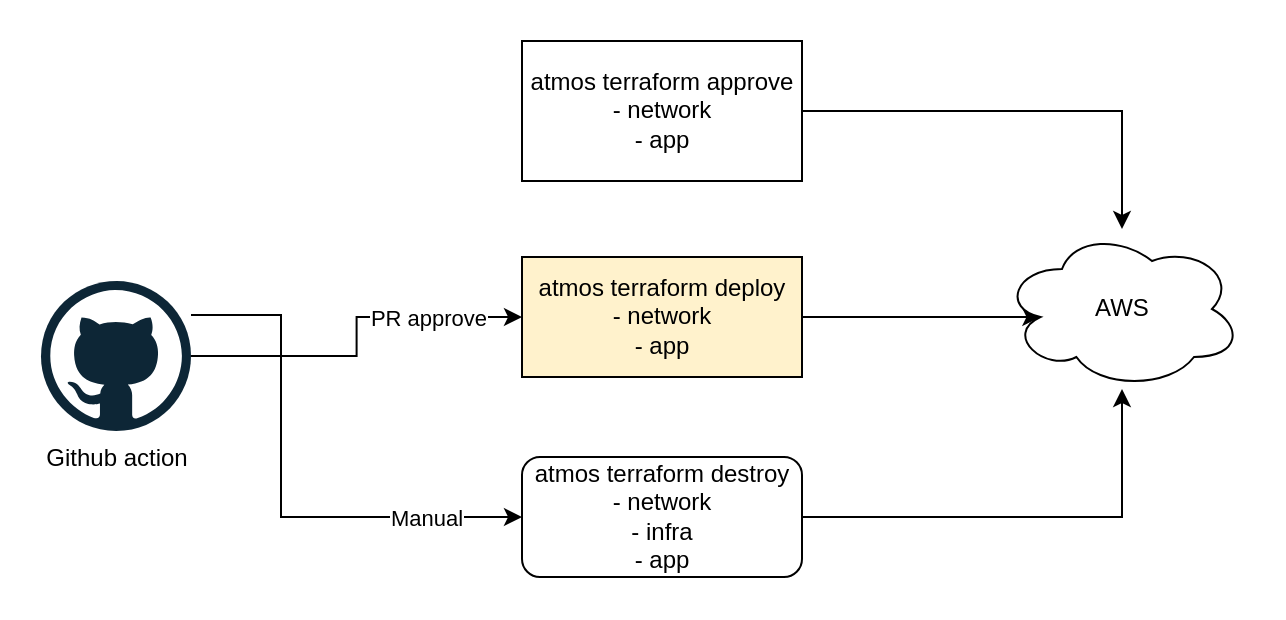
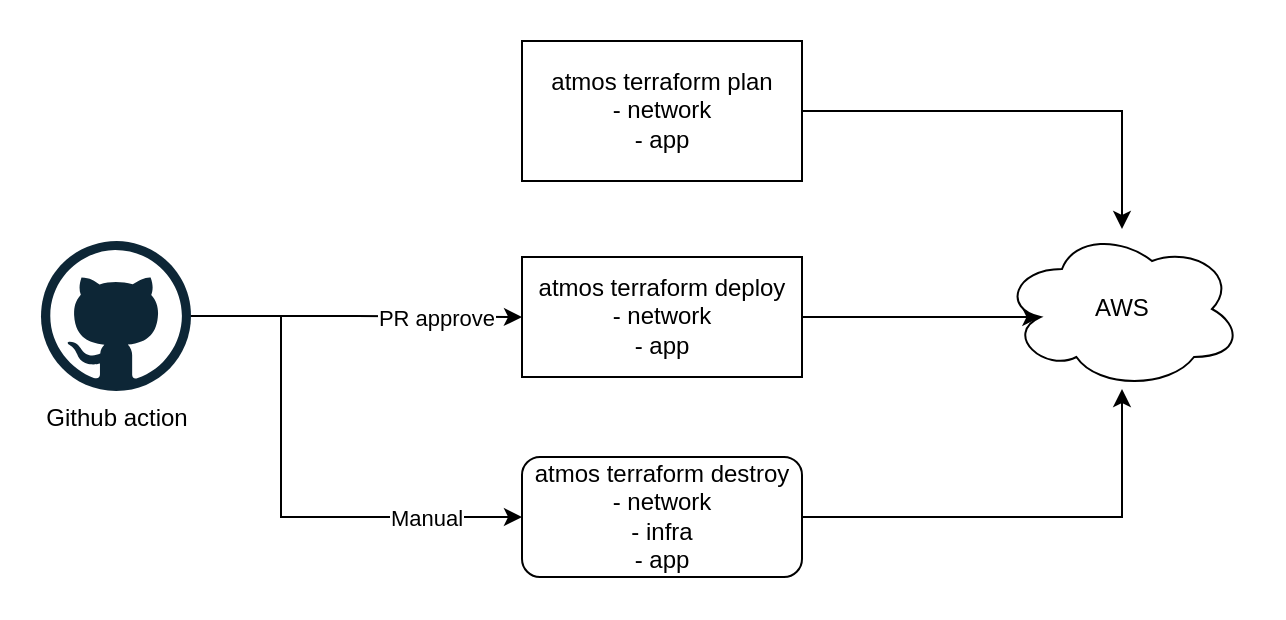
node "atmos terraform approve - network - app": label "atmos terraform approve - network - app" -> "atmos terraform plan - network - app"
node "atmos terraform deploy - network - app": fillcolor #fff2cc -> #ffffff
node "Github action": moved (116, 356) -> (116, 316)
